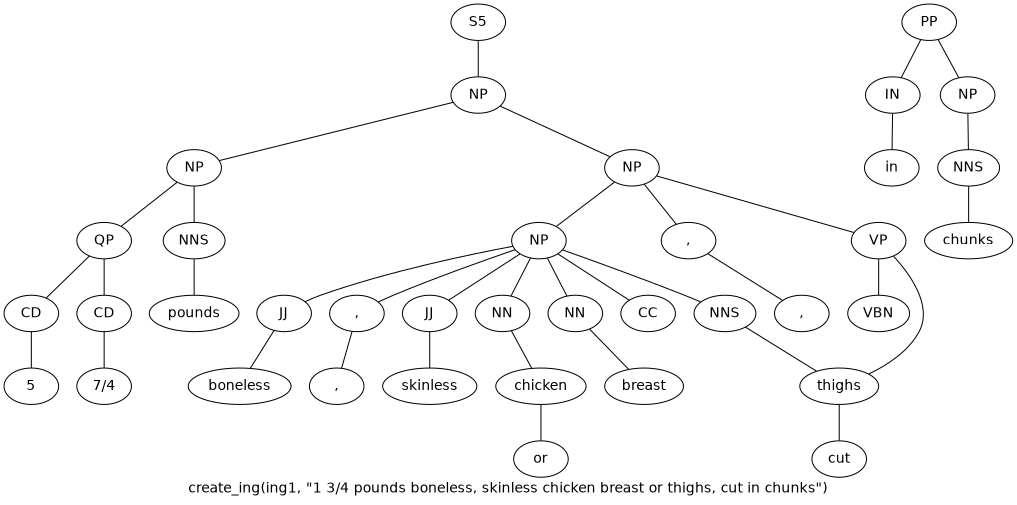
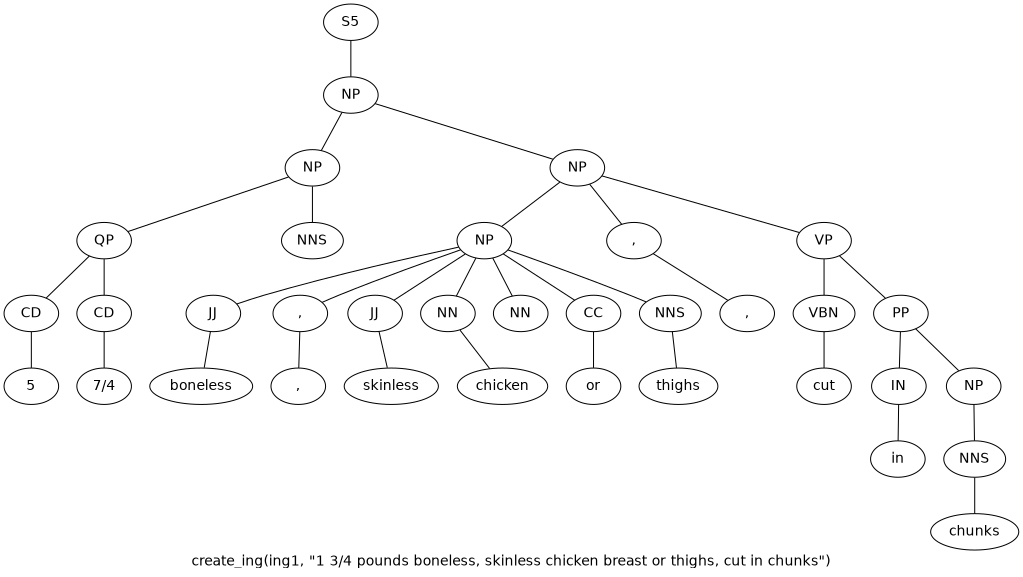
node "pounds": removed
edge "VP" -- "thighs": now "VP" -- "PP"
node "breast": removed
edge "chicken" -- "or": now "CC" -- "or"
edge "thighs" -- "cut": now "VBN" -- "cut"
